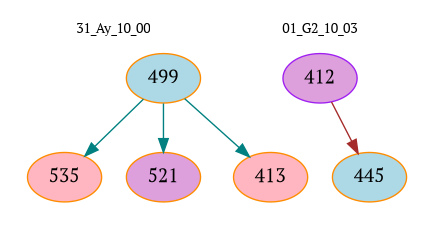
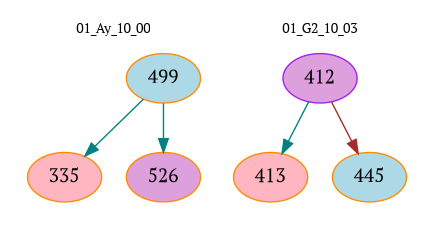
cluster "31_Ay_10_00": label "31_Ay_10_00" -> "01_Ay_10_00"
edge "499" -> "413": now "412" -> "413"
node "535": label "535" -> "335"
node "521": label "521" -> "526"
